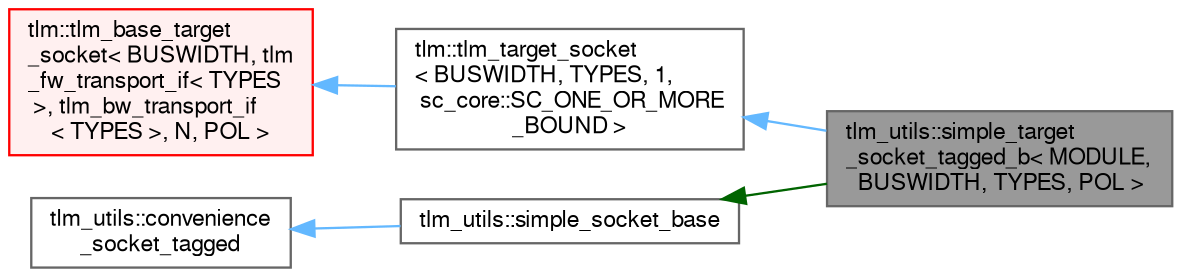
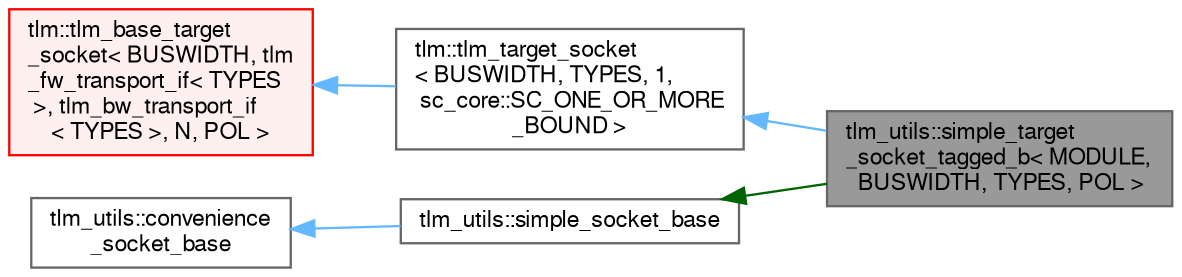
node "tlm_utils::convenience _socket_tagged": label "tlm_utils::convenience _socket_tagged" -> "tlm_utils::convenience _socket_base"
